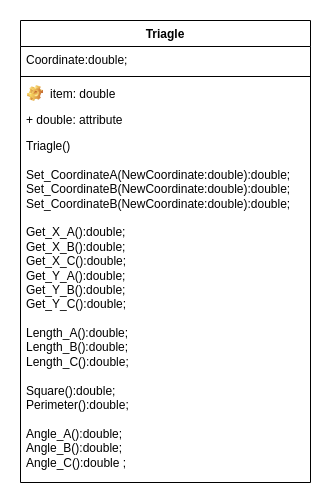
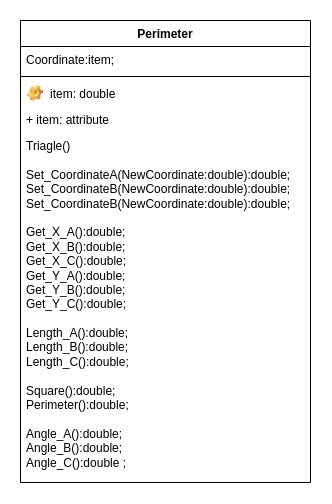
node "Triagle": label "Triagle" -> "Perimeter"
node "Coordinate:double;": label "Coordinate:double;" -> "Coordinate:item;"
node "+ double: attribute": label "+ double: attribute" -> "+ item: attribute"
